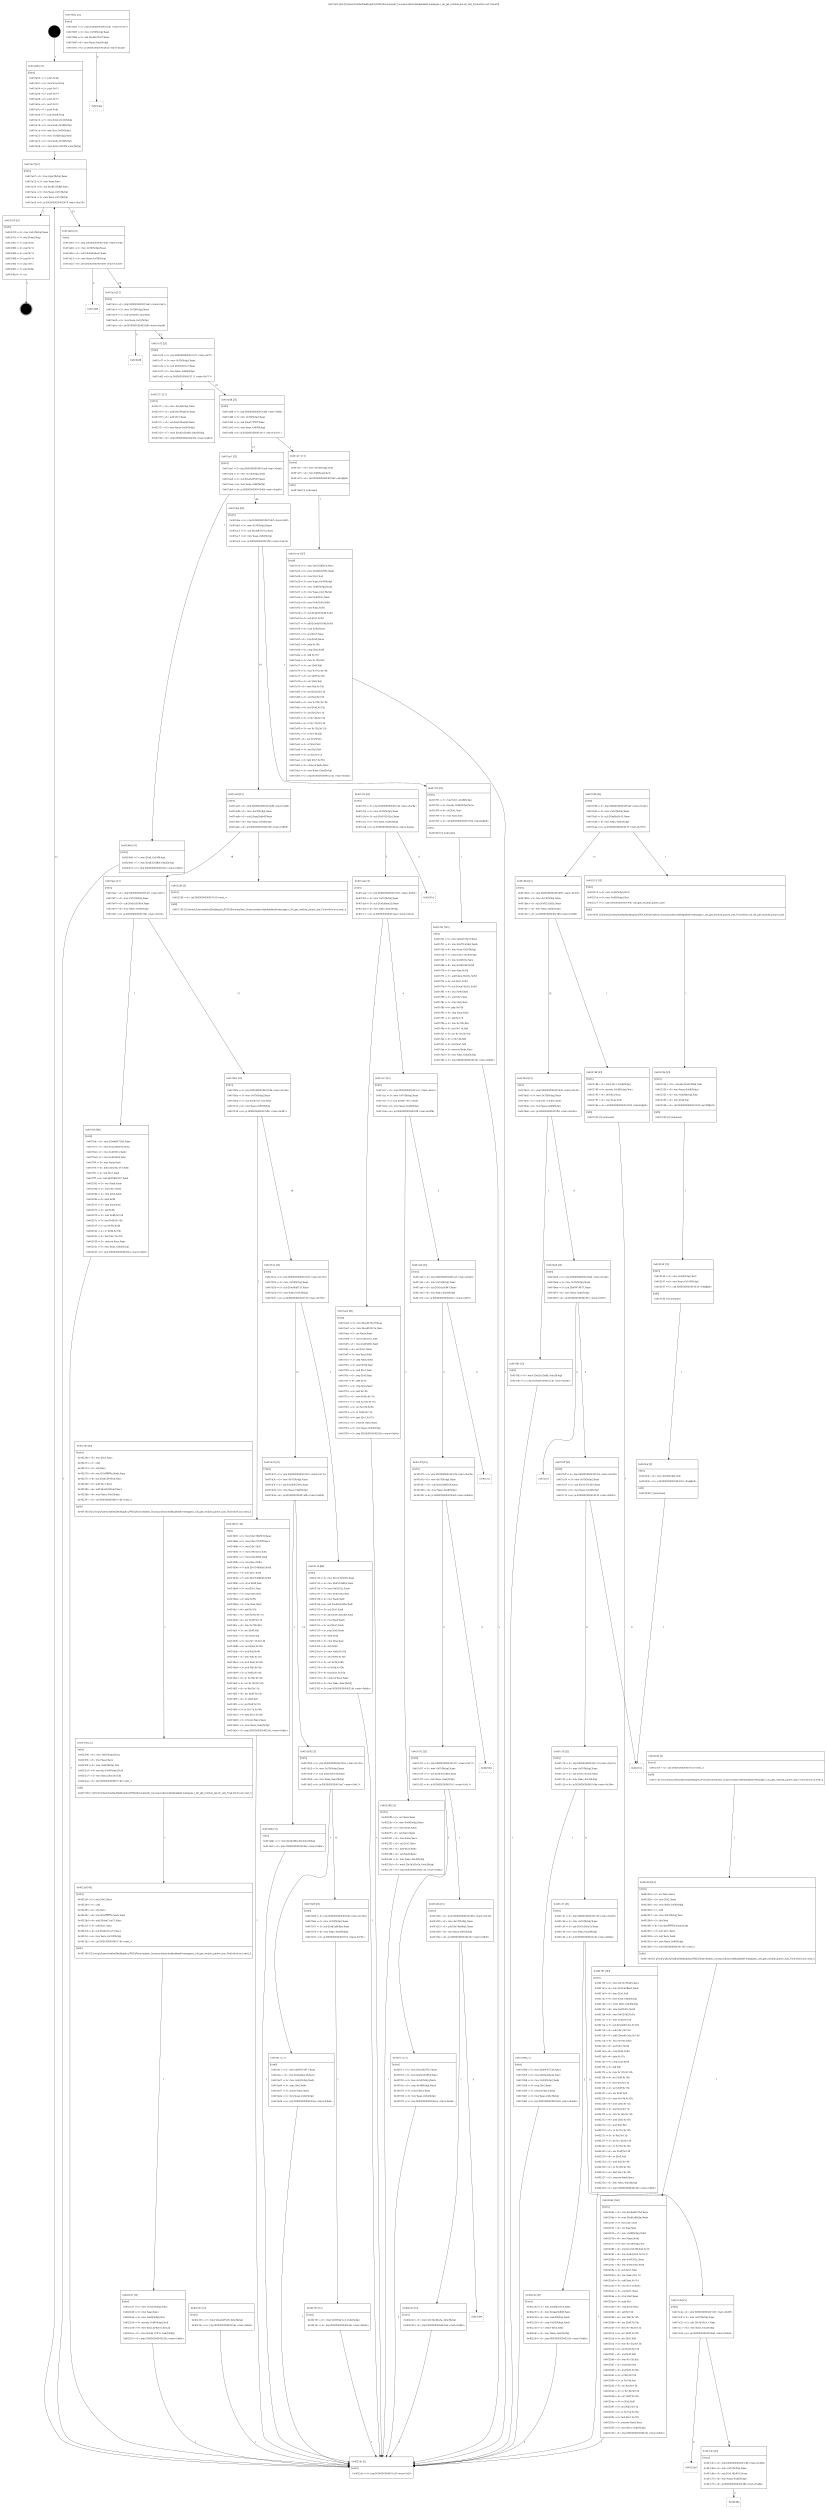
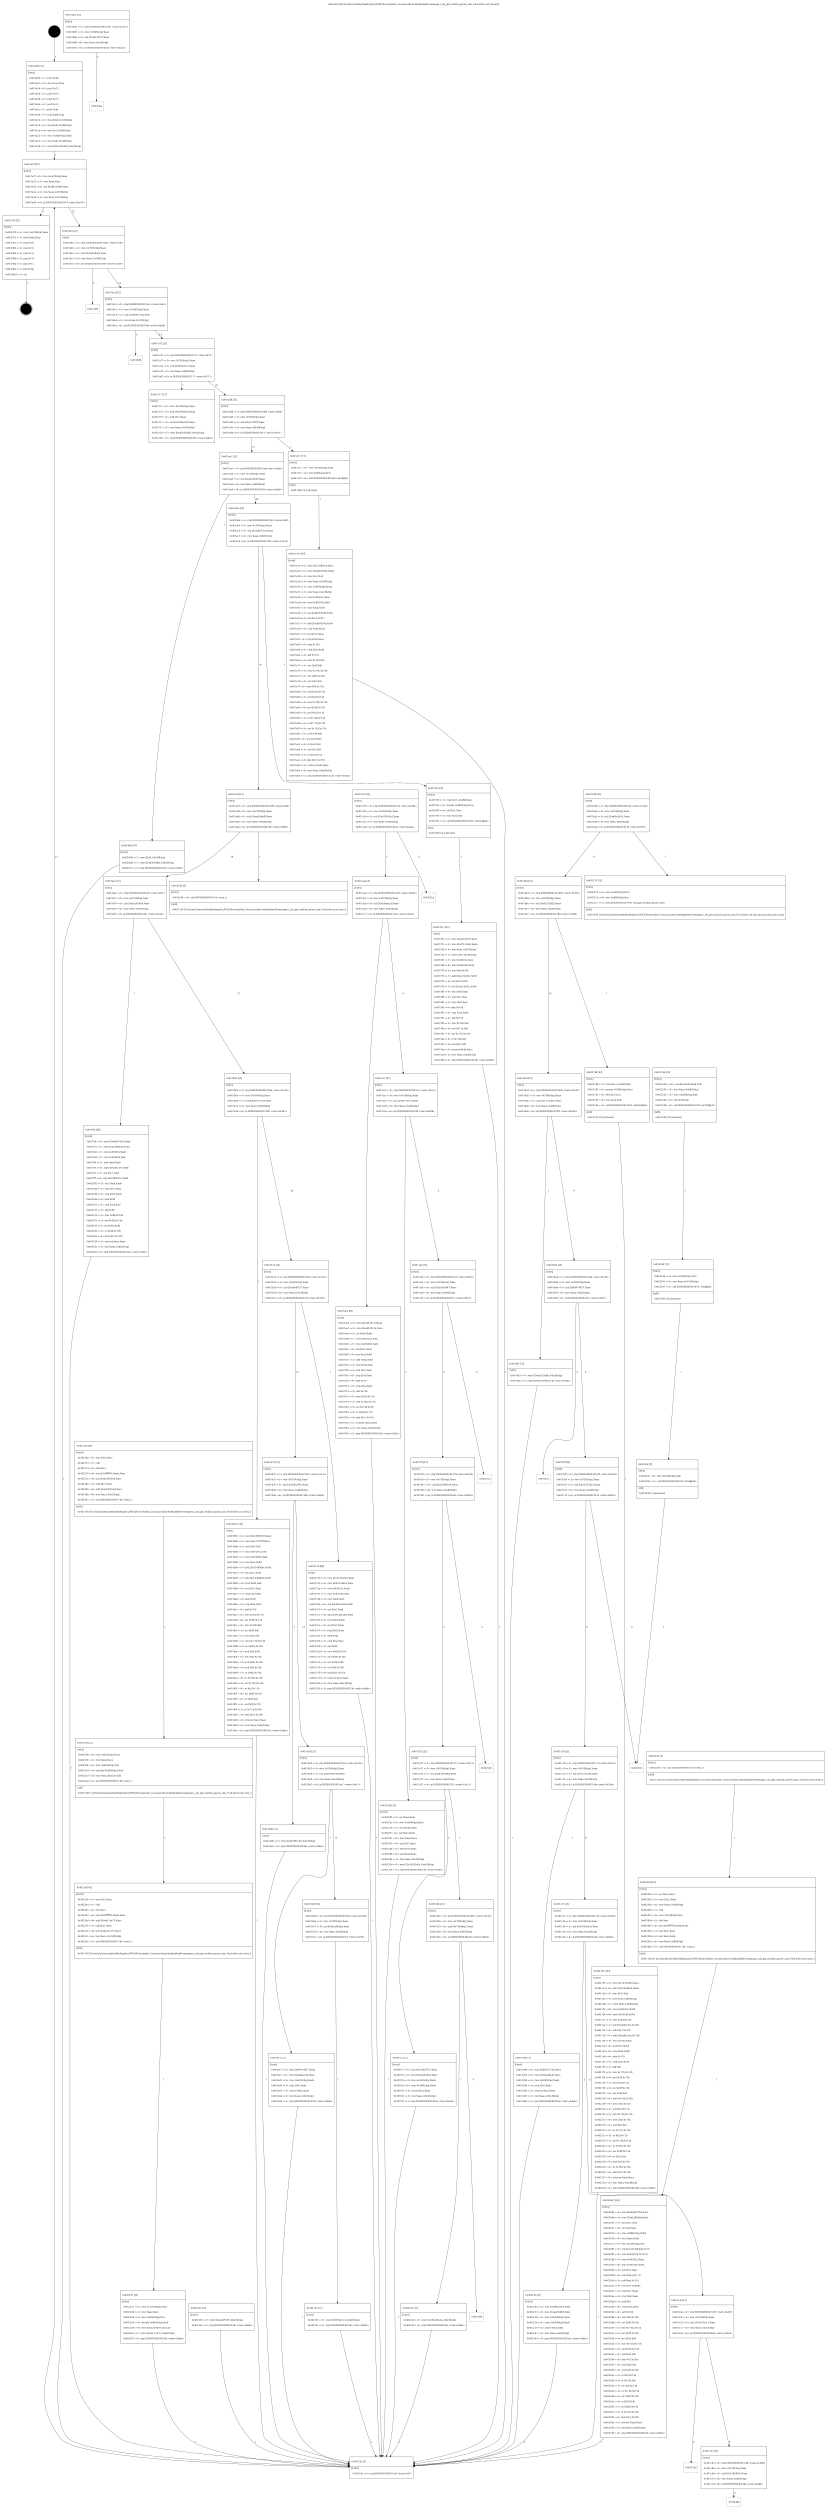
edge "0x402319 [13]" -> "0x402326 [23]": removed, label "1"
